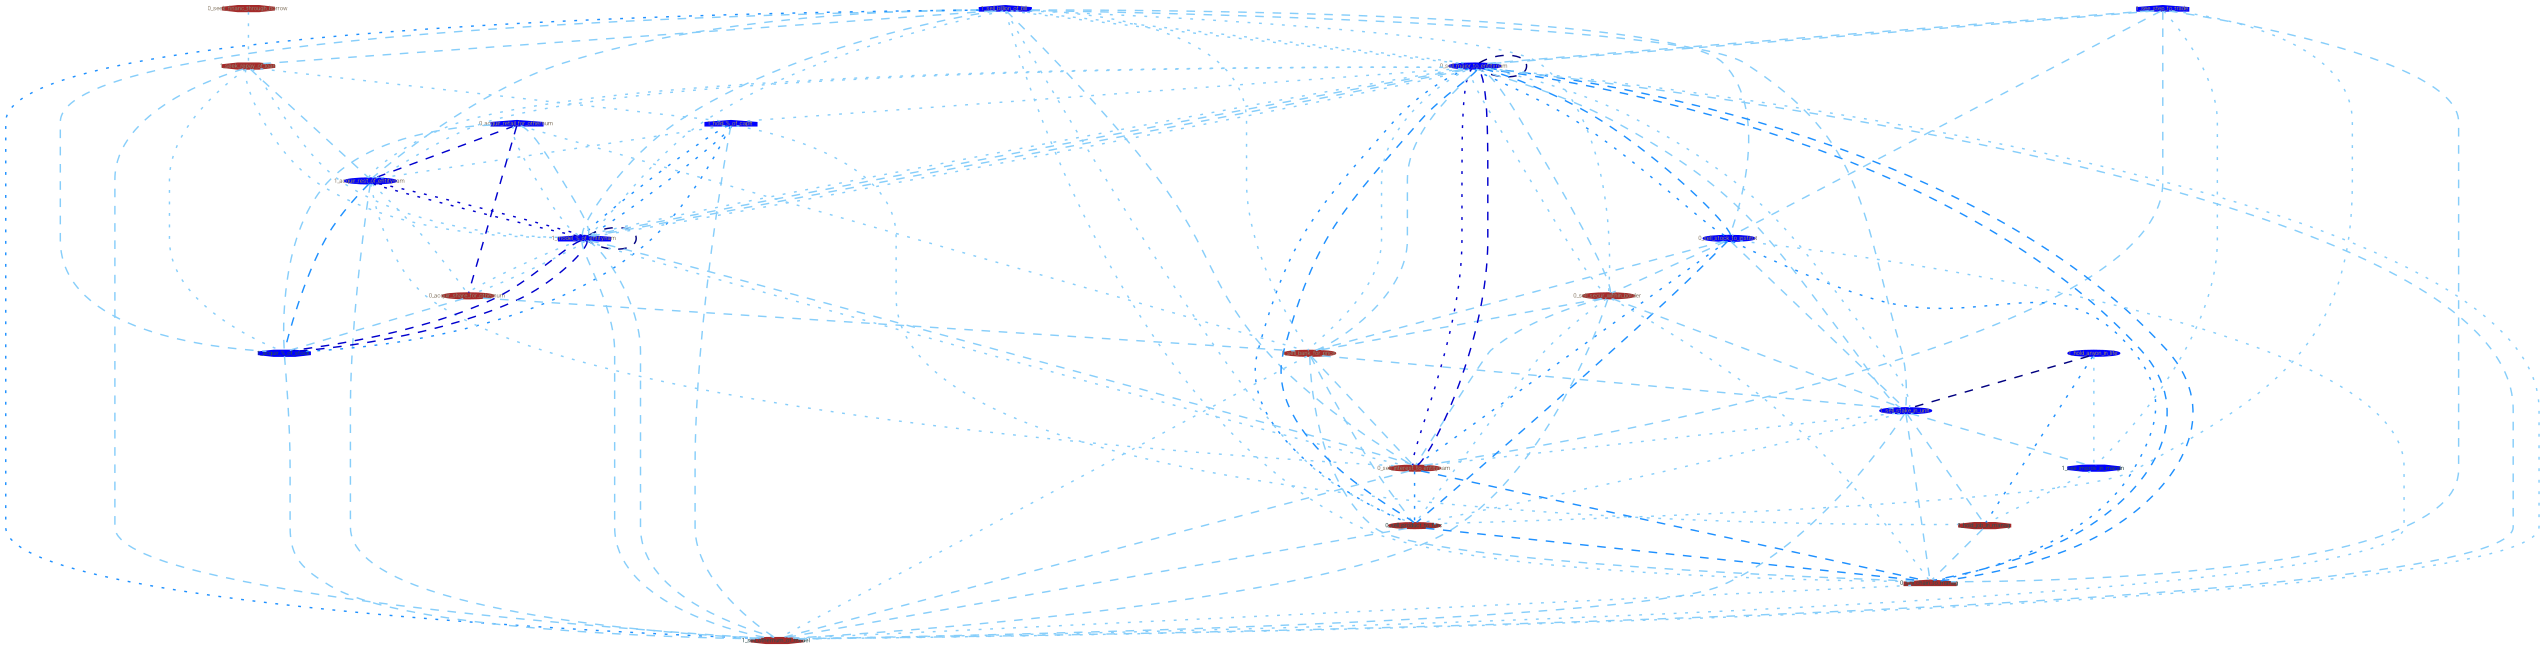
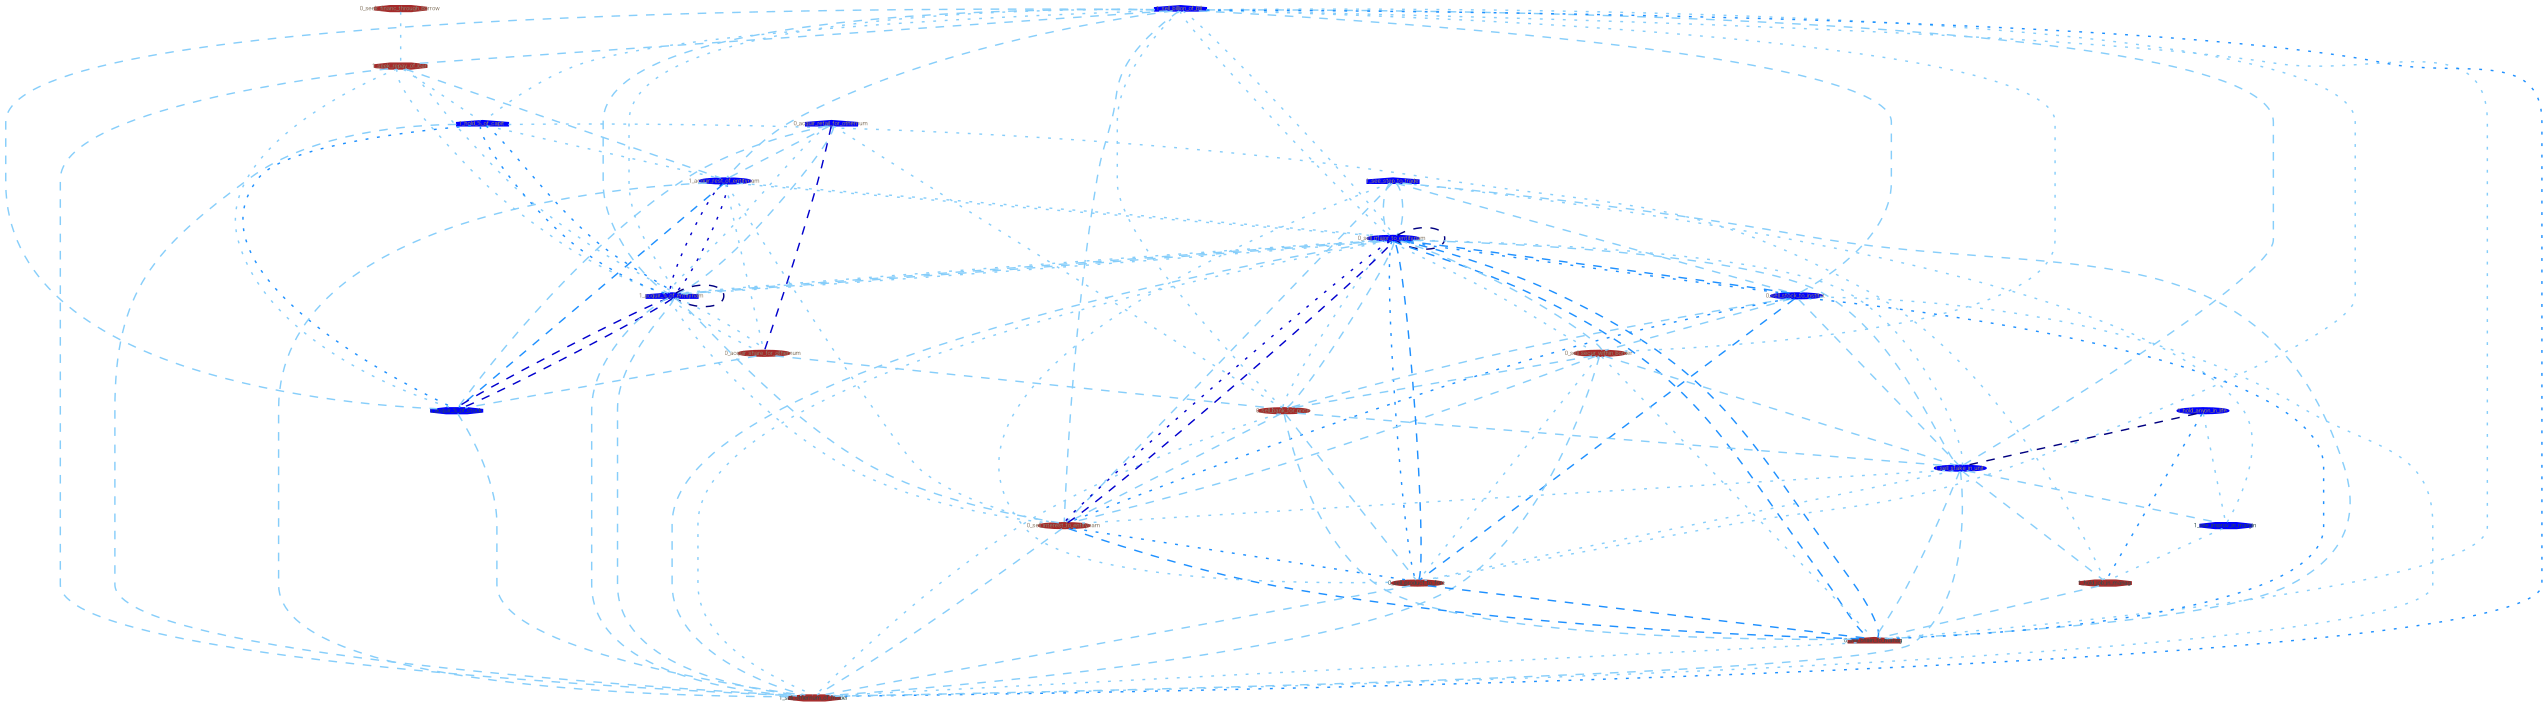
edge "0_sell_major_to_entitynam" -- "1_hold_%_of_capit": now "1_sell_billion_of_bill" -- "1_hold_%_of_capit"
edge "0_acquir_retail_for_othernum" -- "1_acquir_rest_of_entitynam": color #0000cd -> #87cefa
node "1_model_%_of_entitynam": label "1_model_%_of_entitynam" -> "1_acquir_%_of_entitynam"
